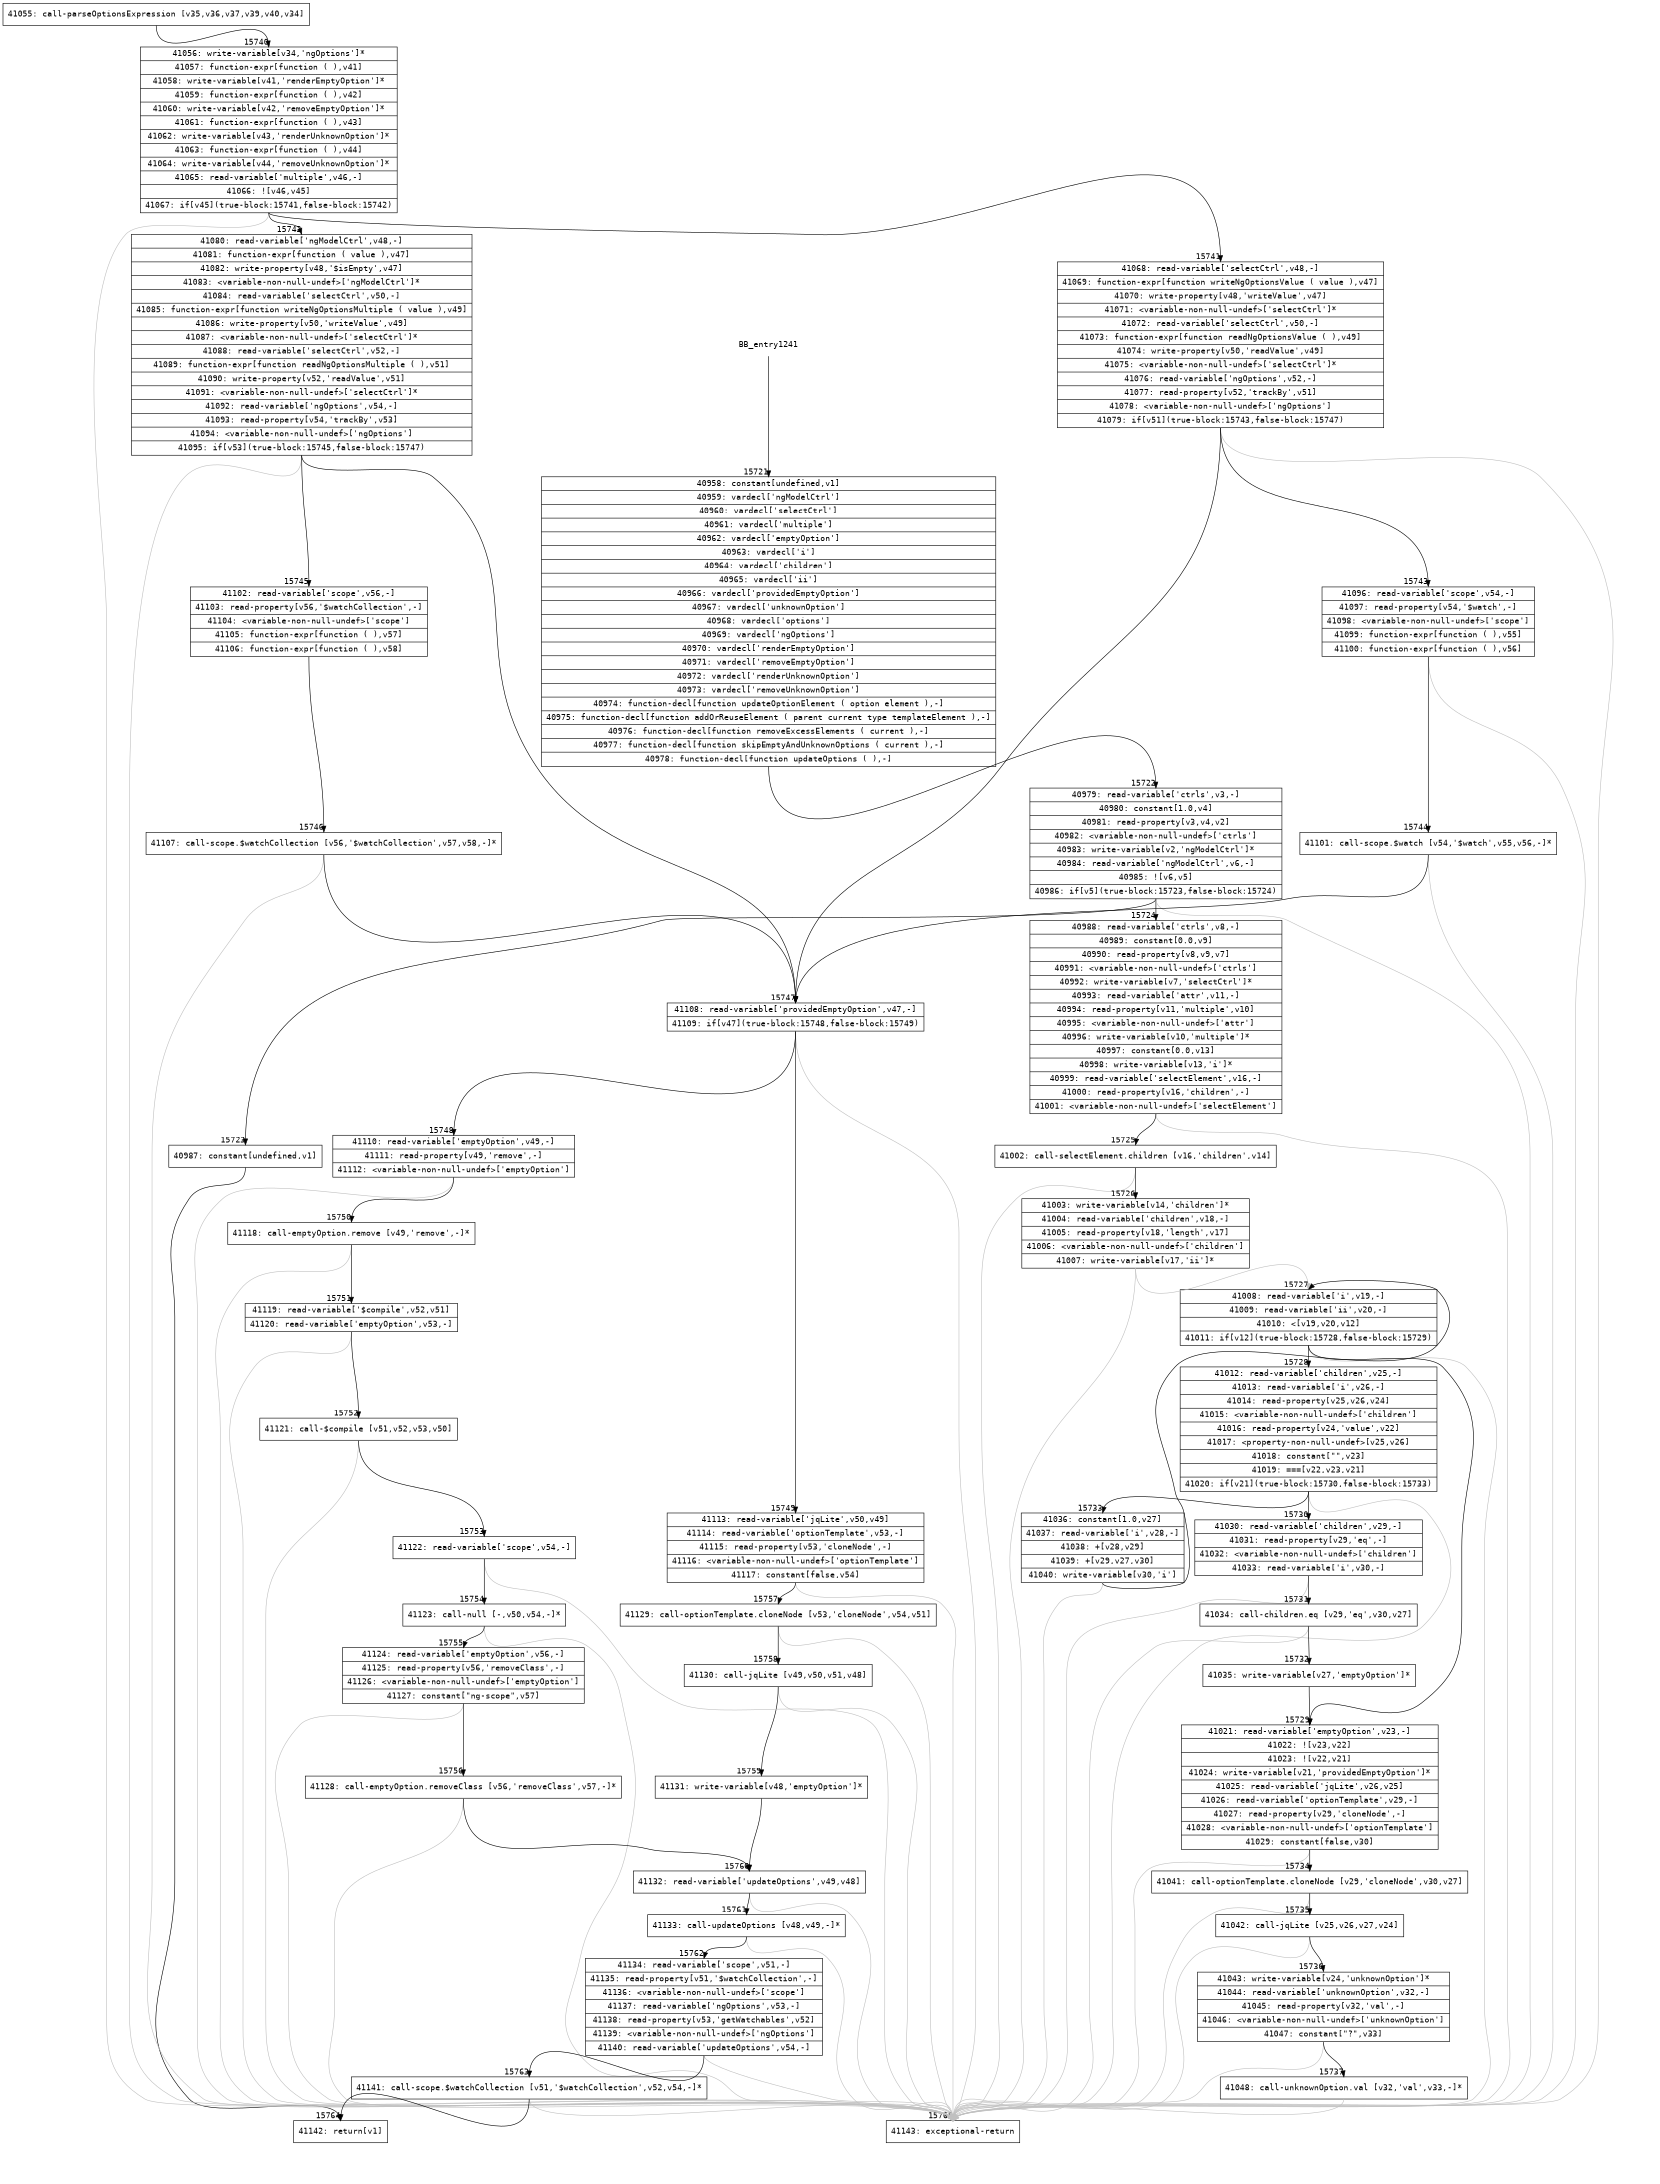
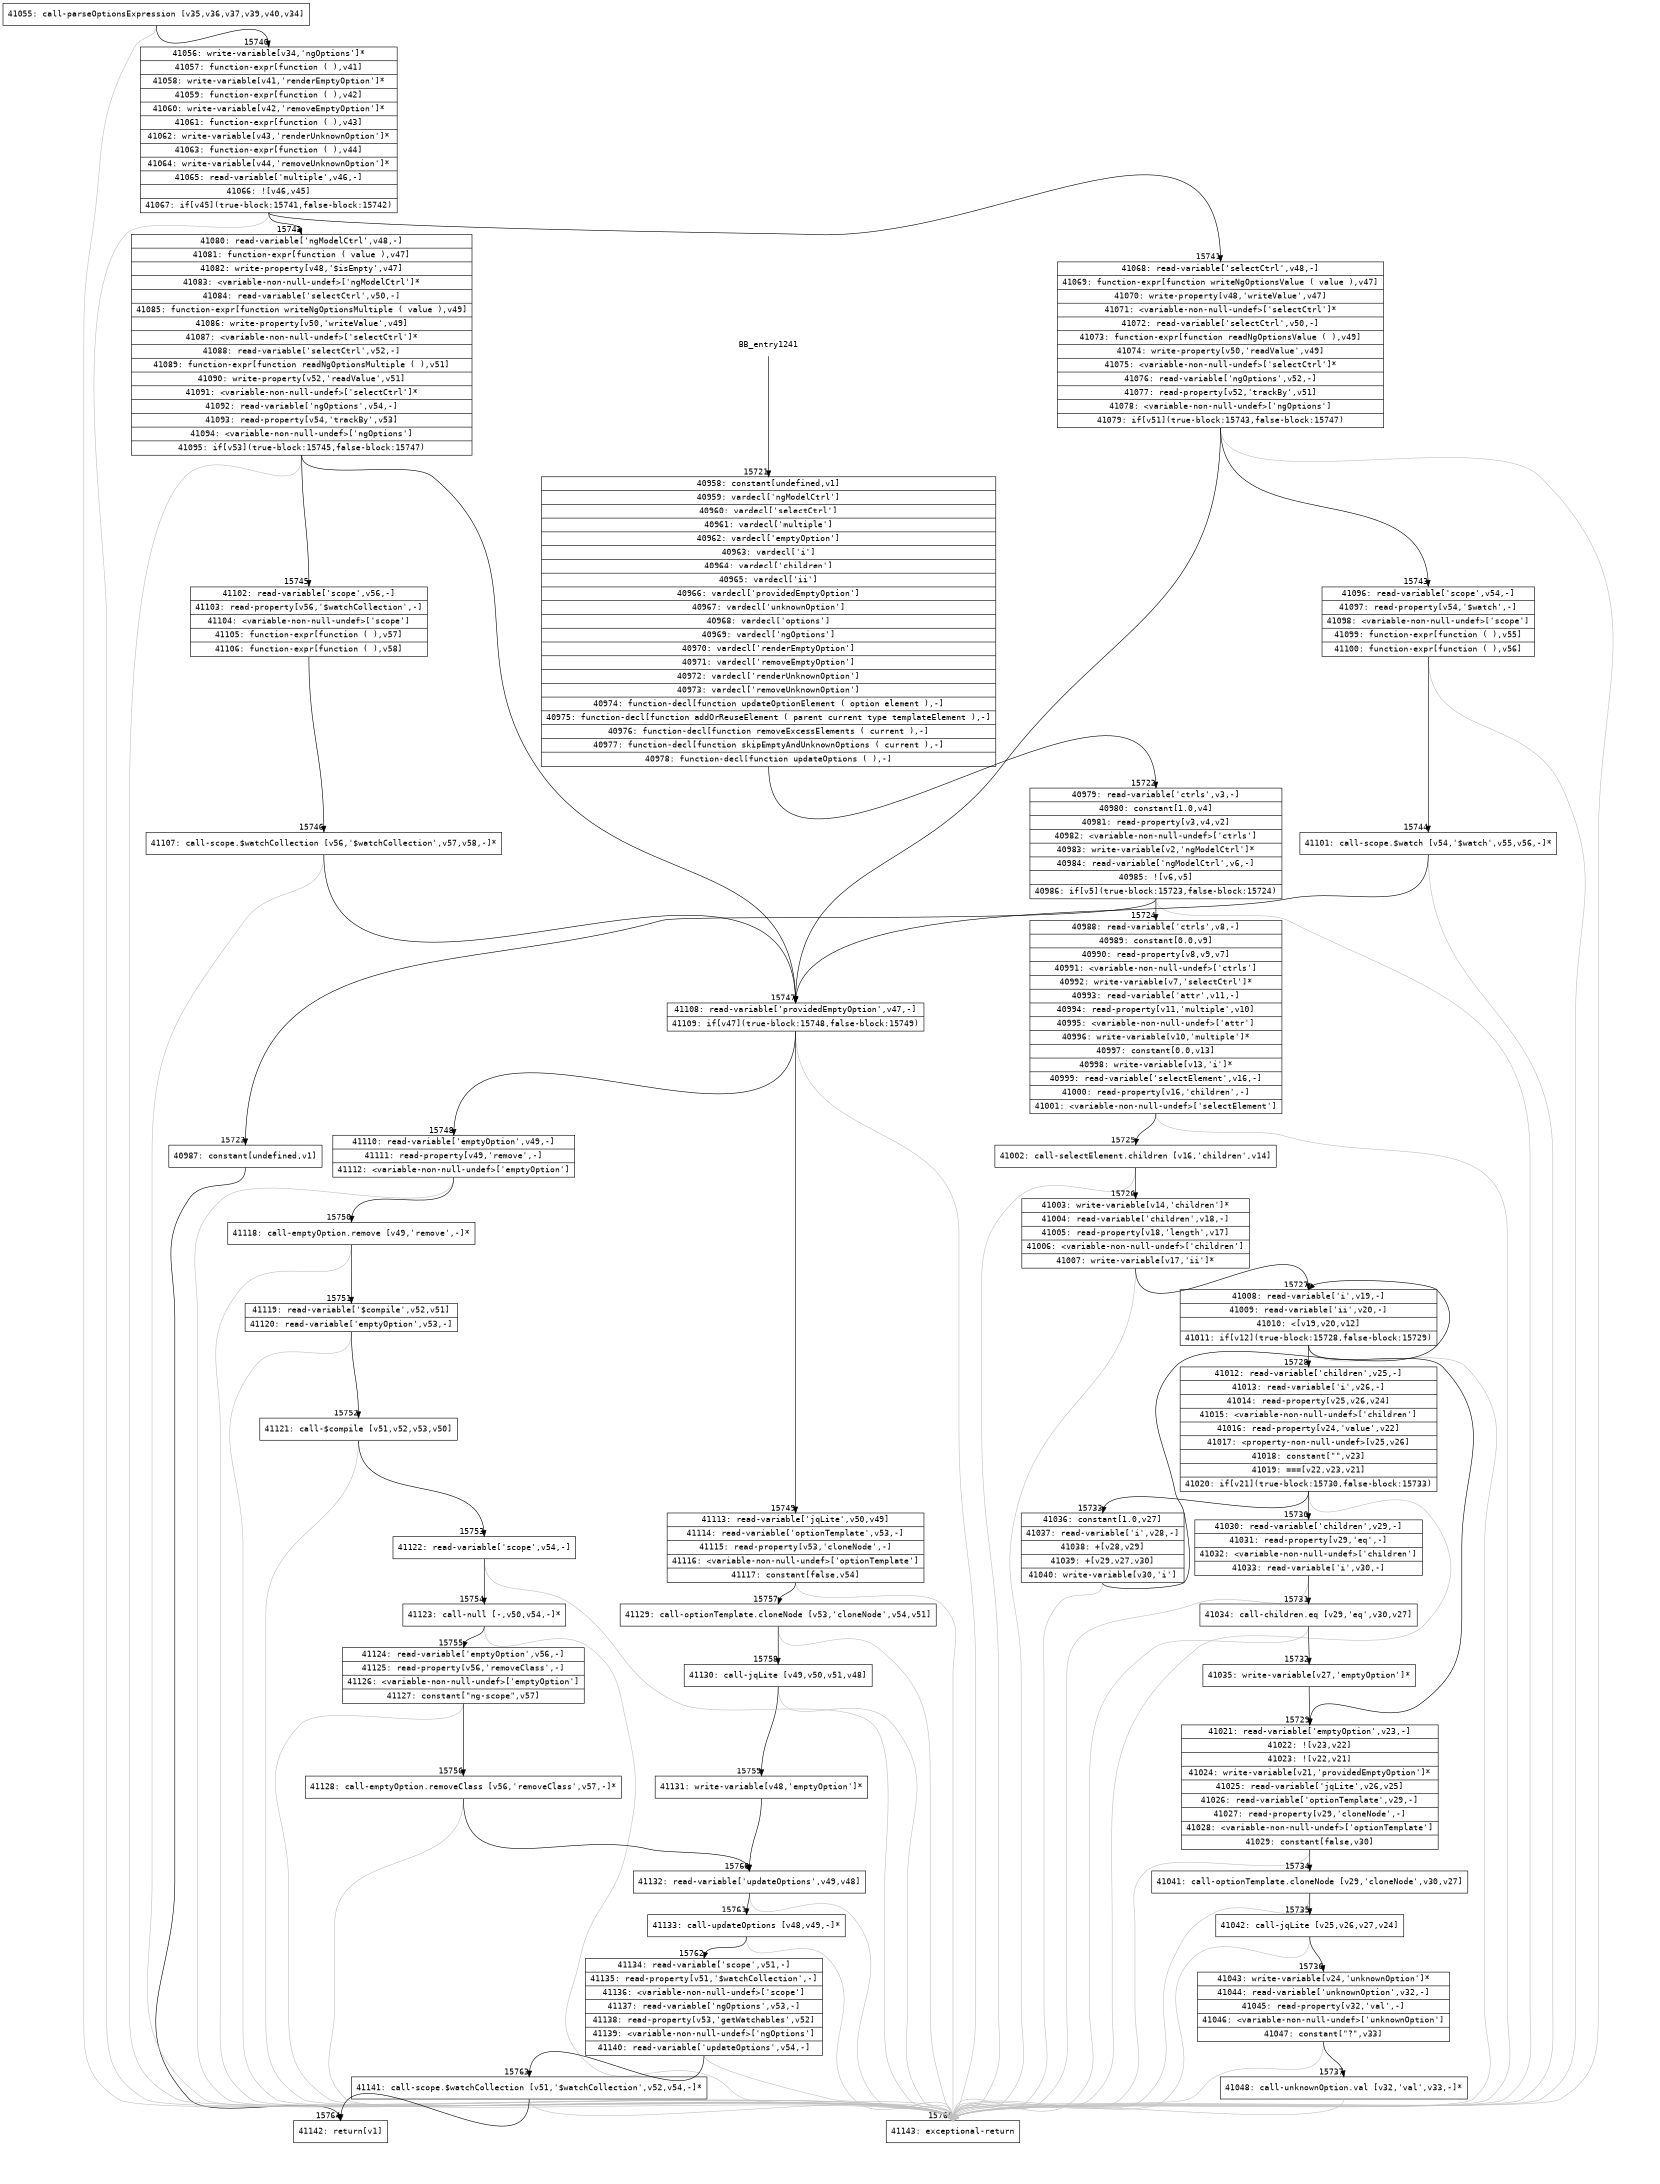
edge "41003: write-variable[v14,'children']*" -> "41008: read-variable['i',v19,-]": color gray -> black
edge "41055: call-parseOptionsExpression [v35,v36,v37,v39,v40,v34]" -> "41143: exceptional-return": added
